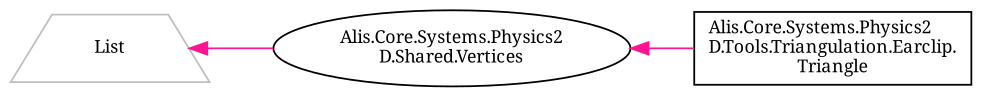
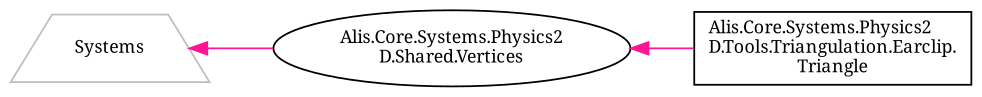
node "List": label "List" -> "Systems"
